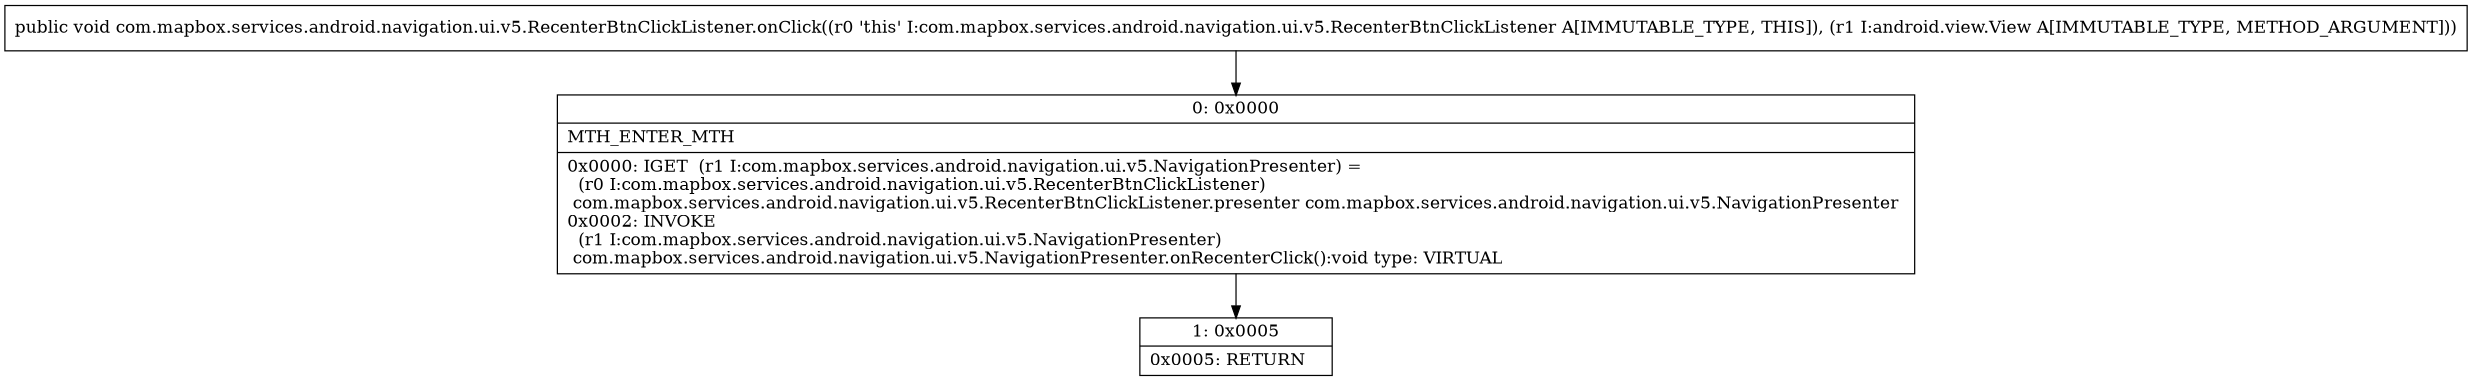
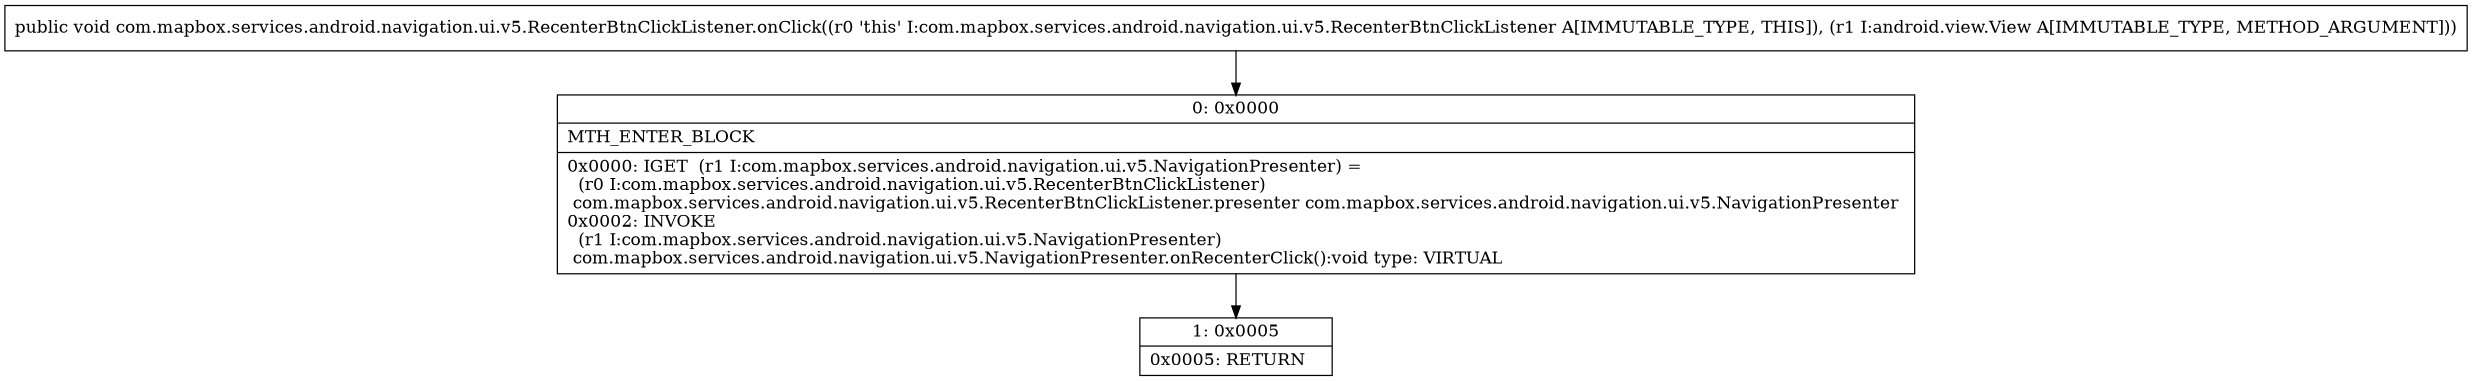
node "0: 0x0000": text "MTH_ENTER_MTH" -> "MTH_ENTER_BLOCK"
